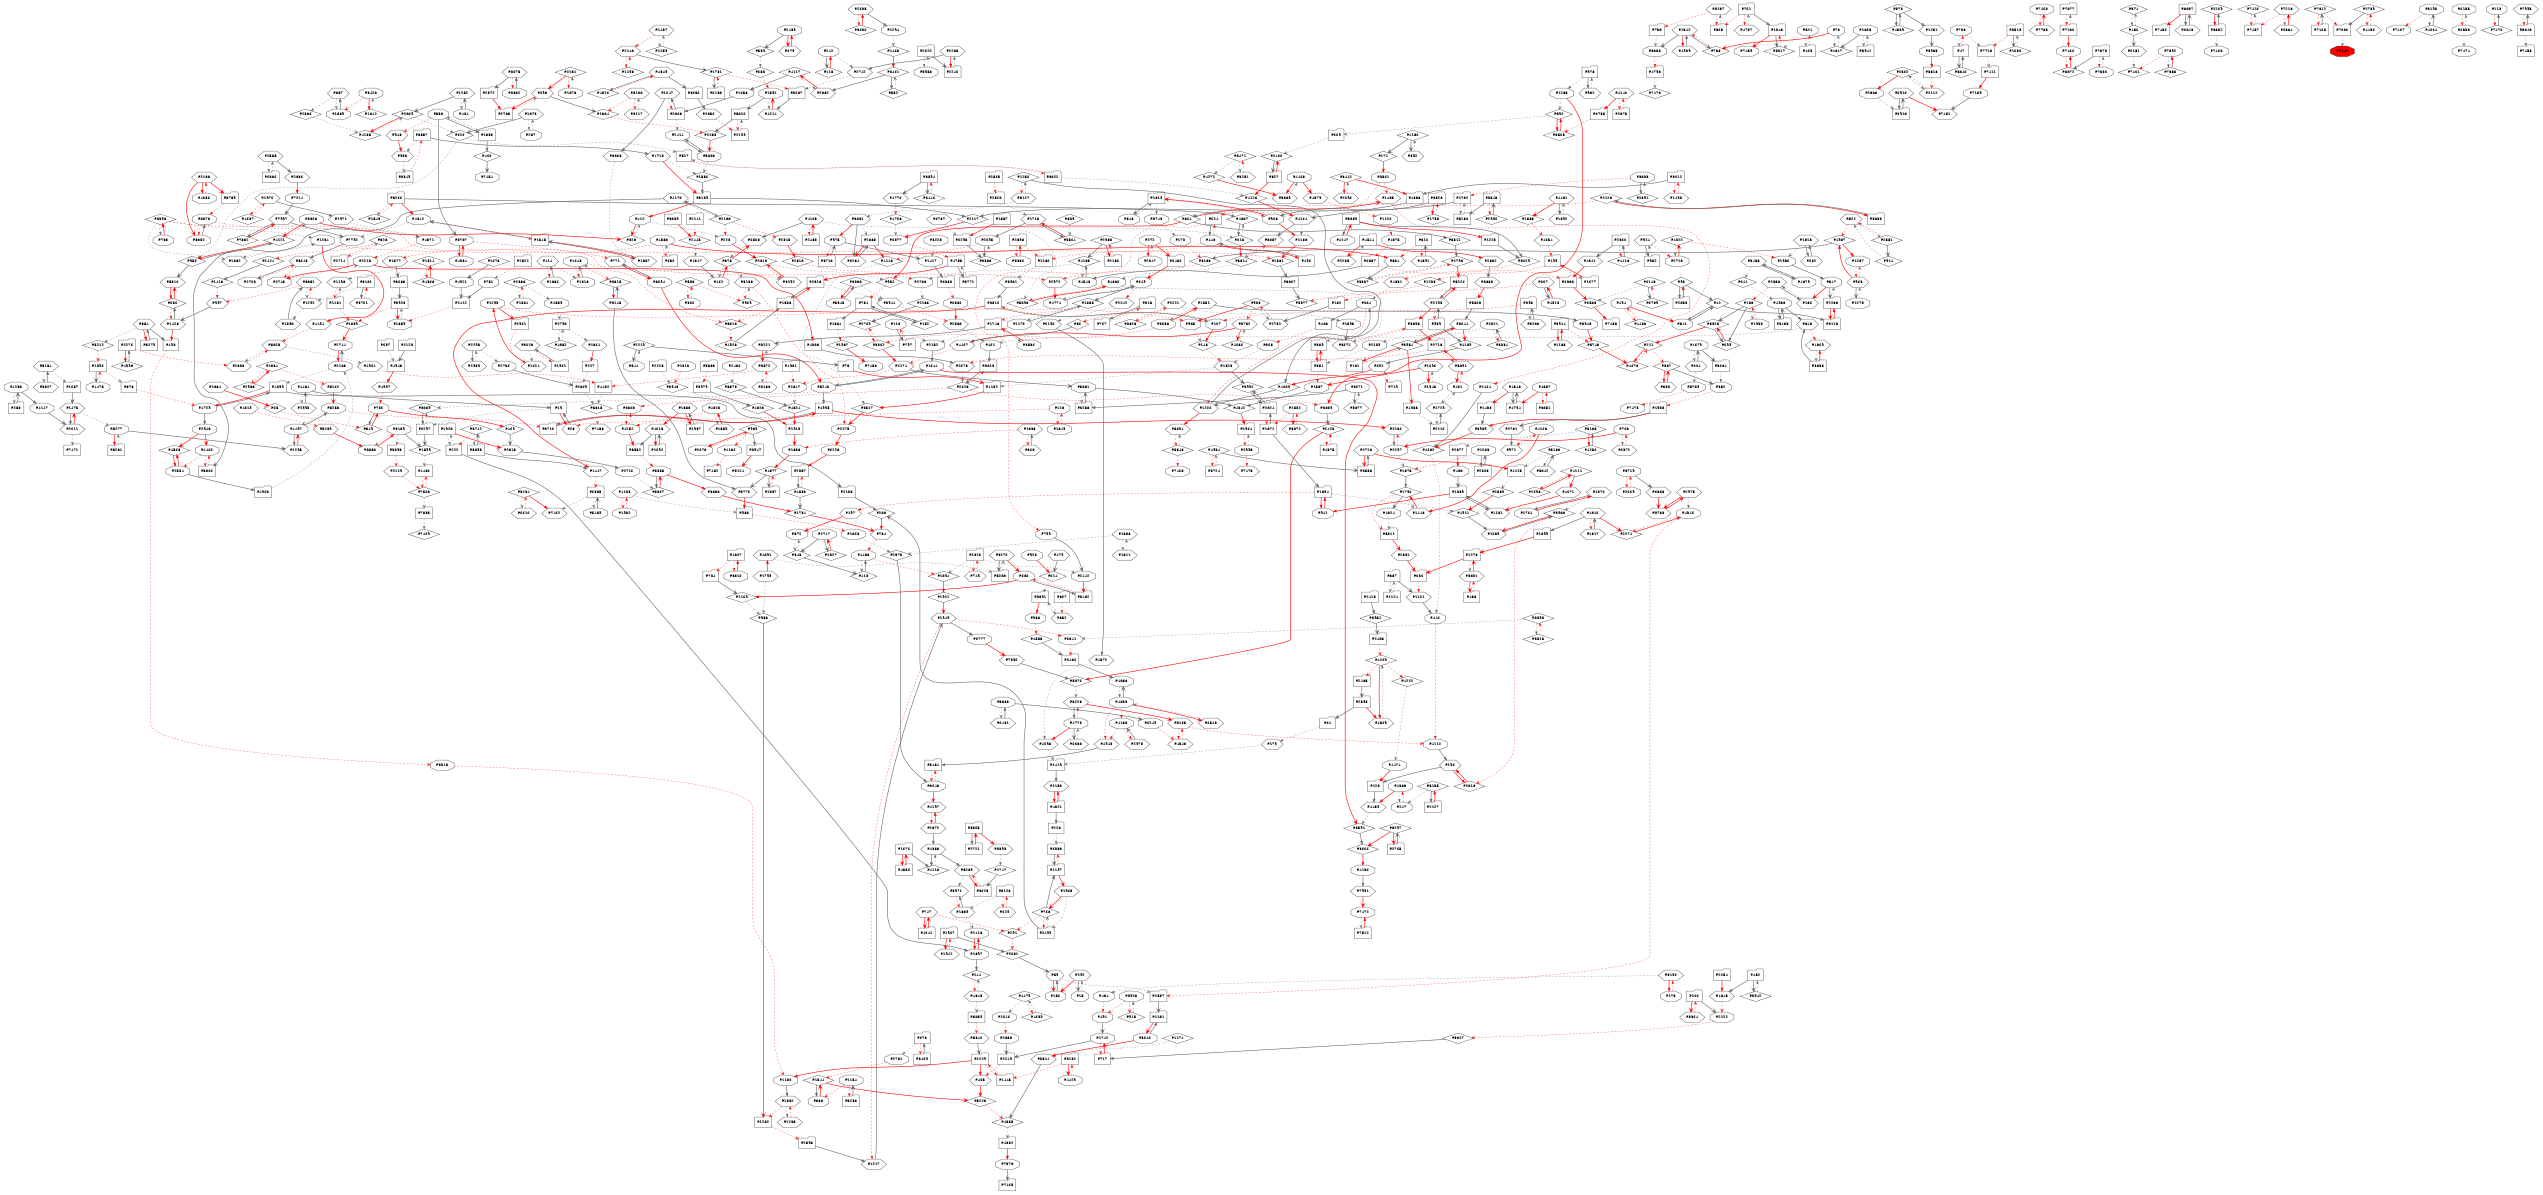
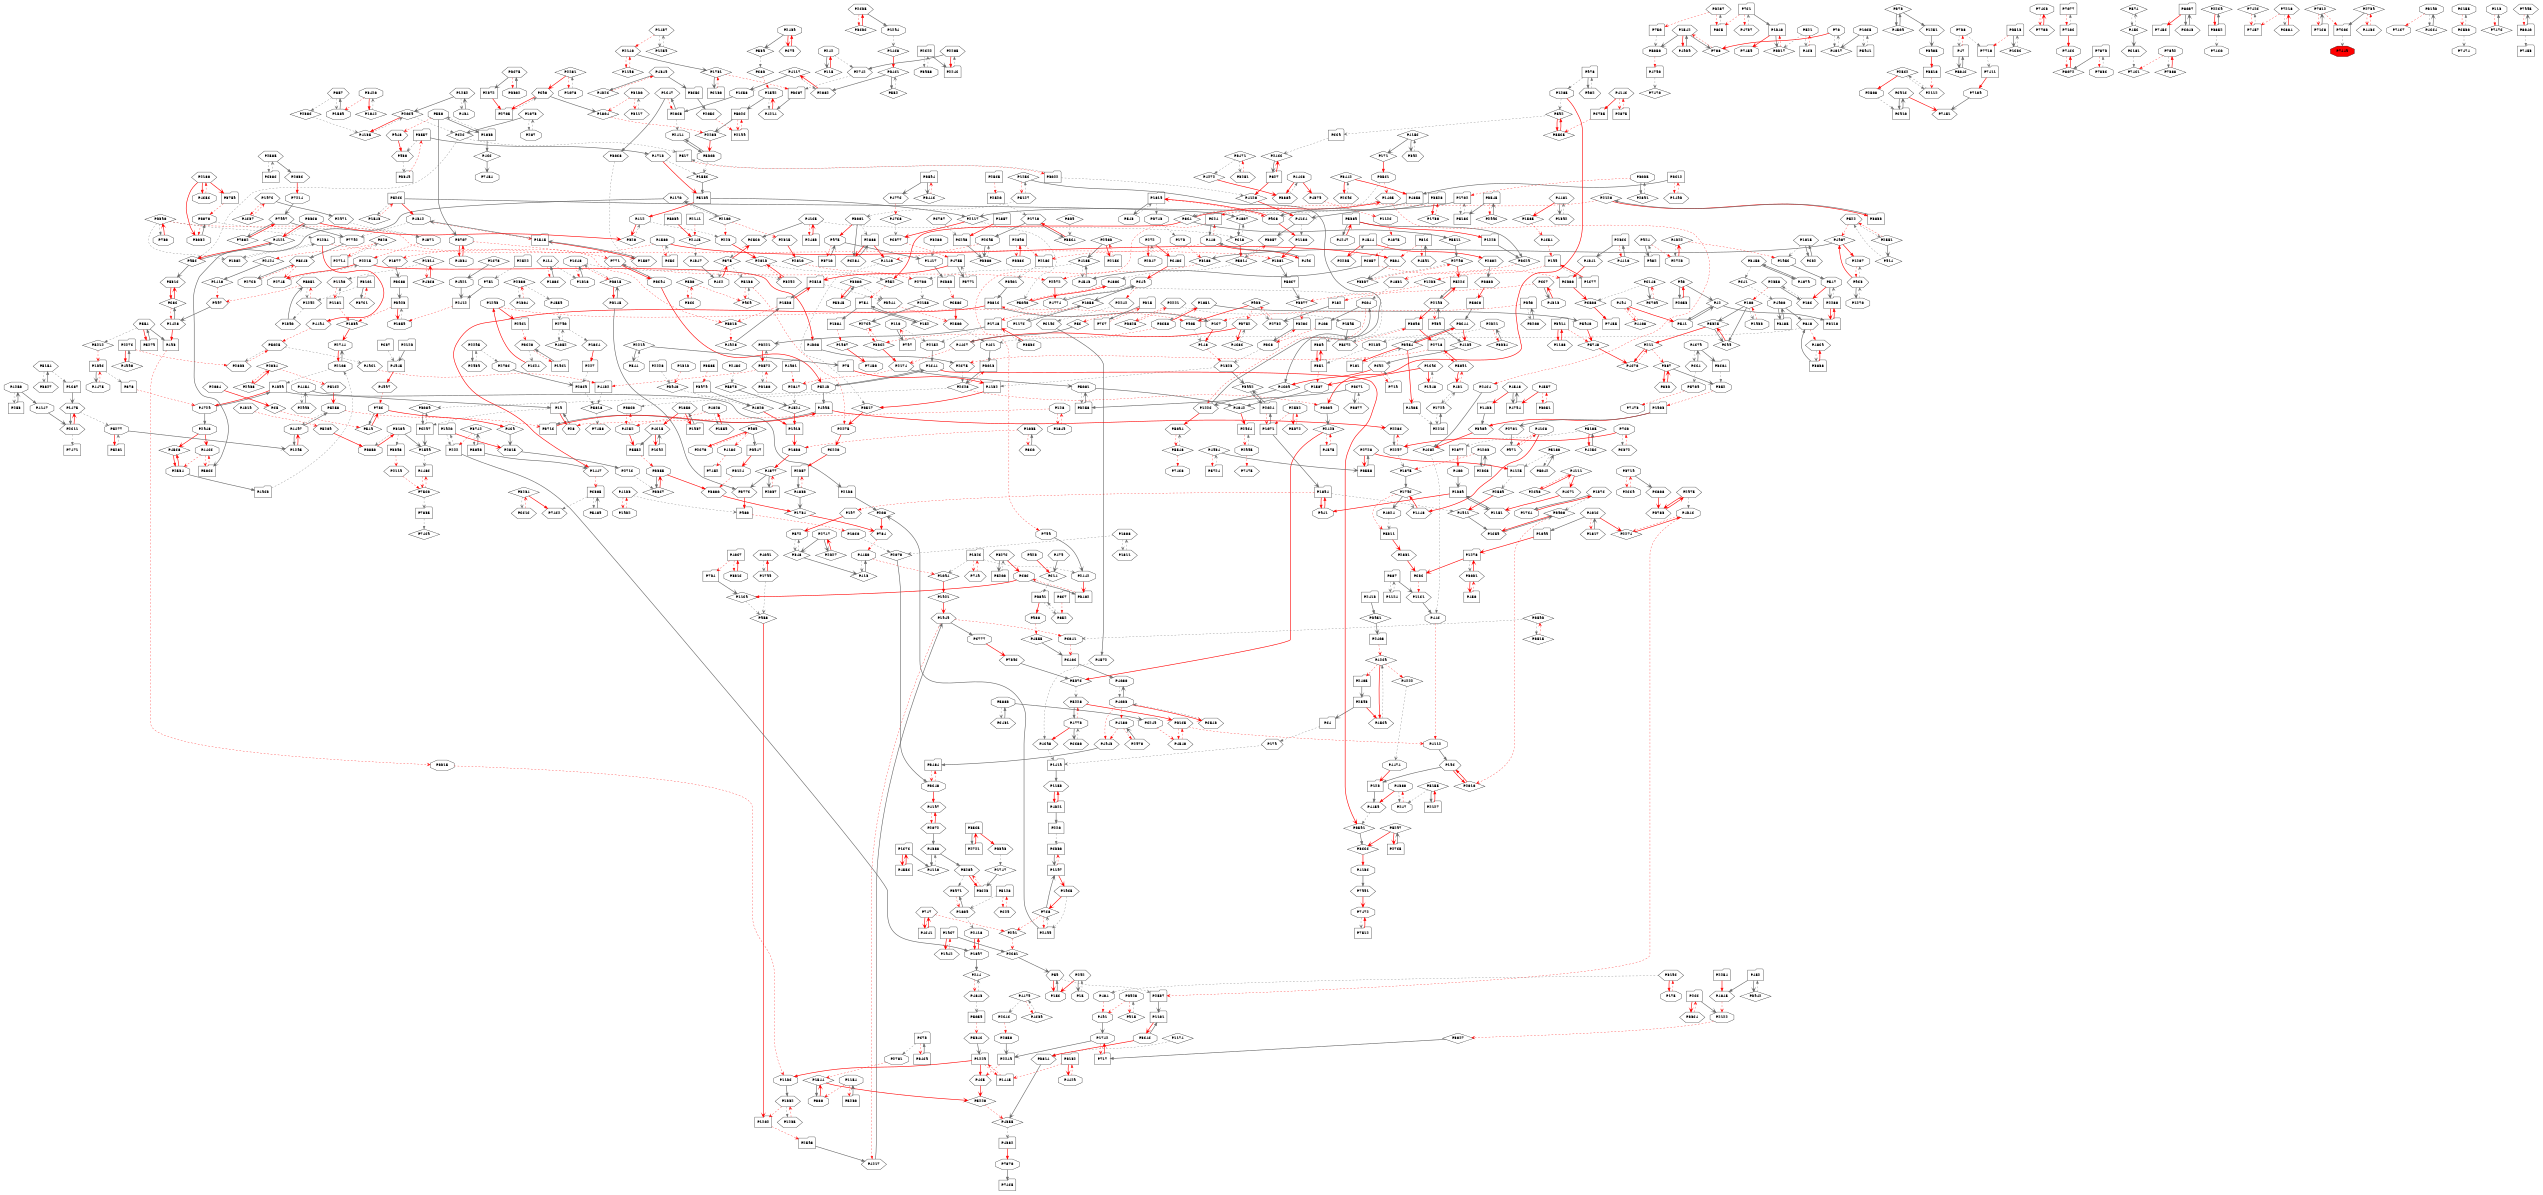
edge "P2199" -> "P5026": color gray40 -> red
node "P3220": label "P3220" -> "P3280"
node "P3206": added
edge "P2961" -> "P1624": now "P2961" -> "P3620"
edge "P2938" -> "P2034": arrowhead normal -> vee
edge "P2628" -> "P3860": color red -> gray40
edge "P3124" -> "P3800": added
edge "P4091" -> "P5200": now "P4091" -> "P1799"
edge "P5128" -> "P629": arrowhead vee -> normal
